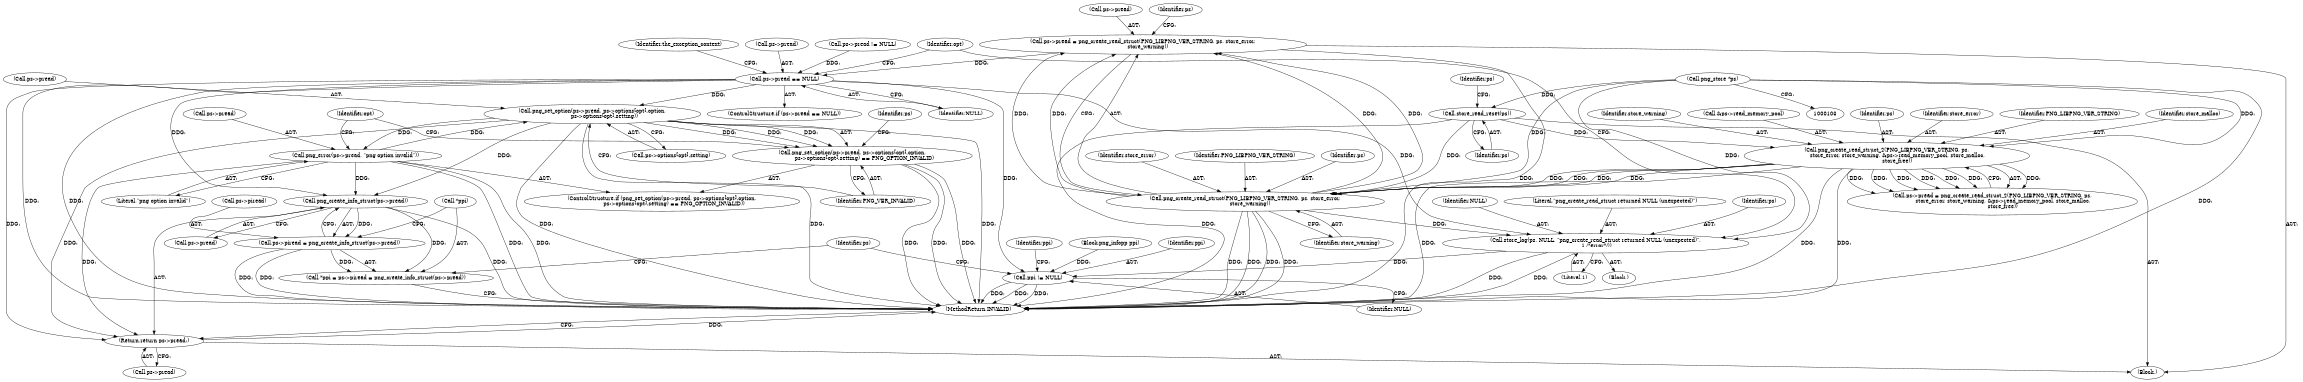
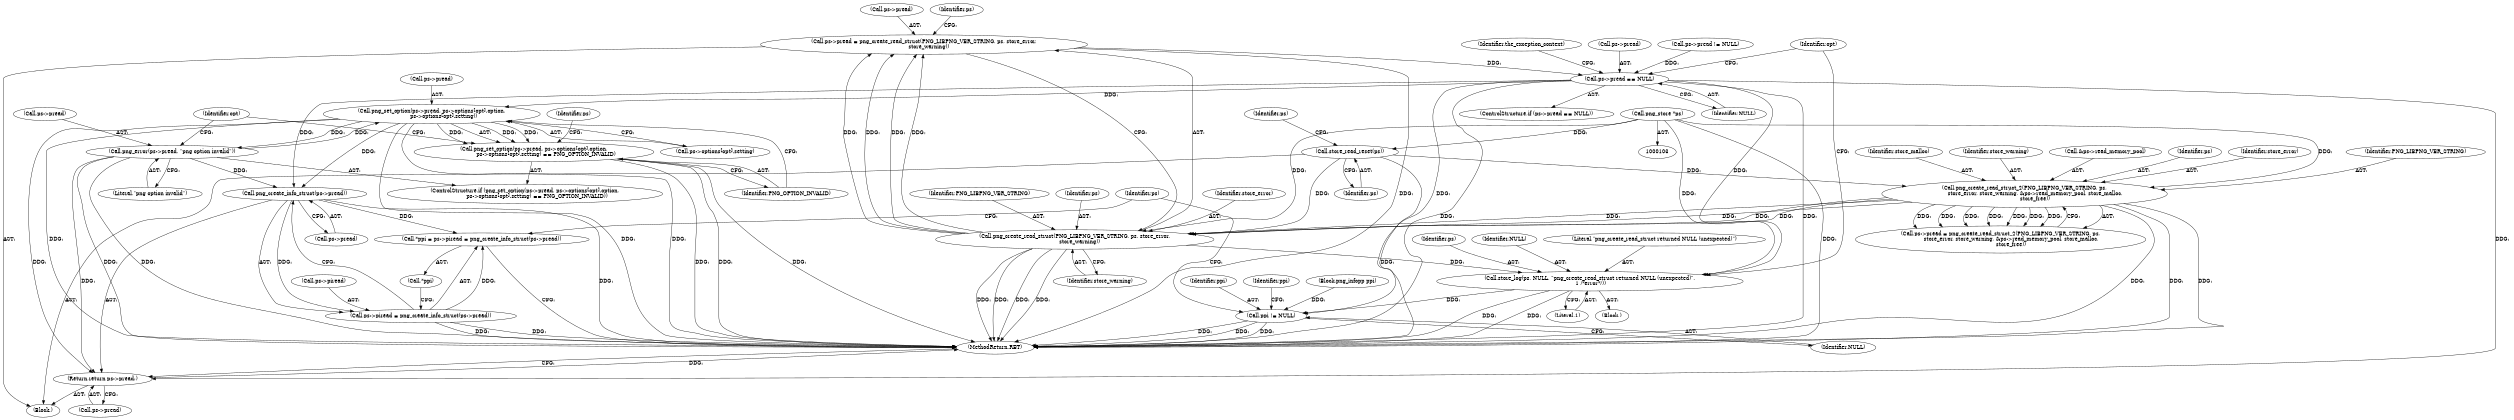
edge "(Call,png_store *ps)" -> "1000103": label "CFG: " -> "AST: "
node "(Identifier,PNG_VER_INVALID)": label "(Identifier,PNG_VER_INVALID)" -> "(Identifier,PNG_OPTION_INVALID)"
edge "(Call,*ppi)" -> "(Call,*ppi = ps->piread = png_create_info_struct(ps->pread))": reversed
node "(MethodReturn,INVALID)": label "(MethodReturn,INVALID)" -> "(MethodReturn,RET)"
